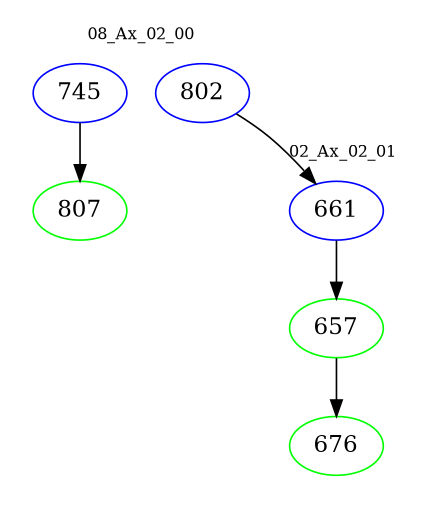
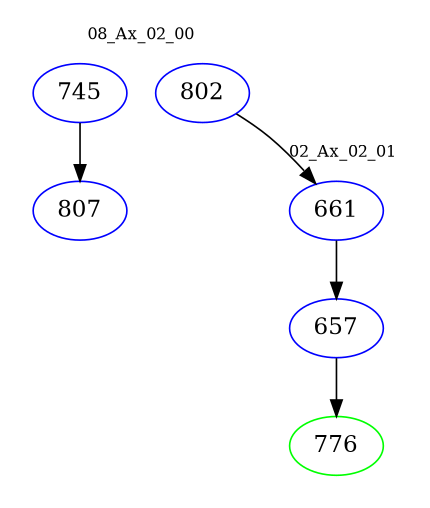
node "807": color green -> blue
node "657": color green -> blue
node "676": label "676" -> "776"
